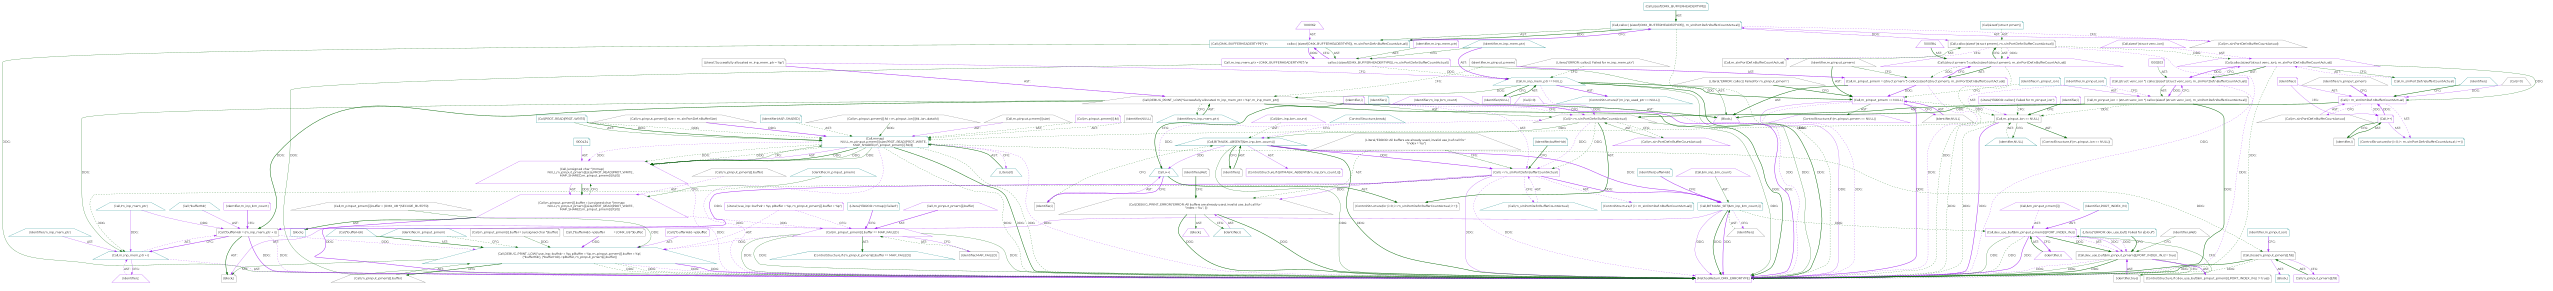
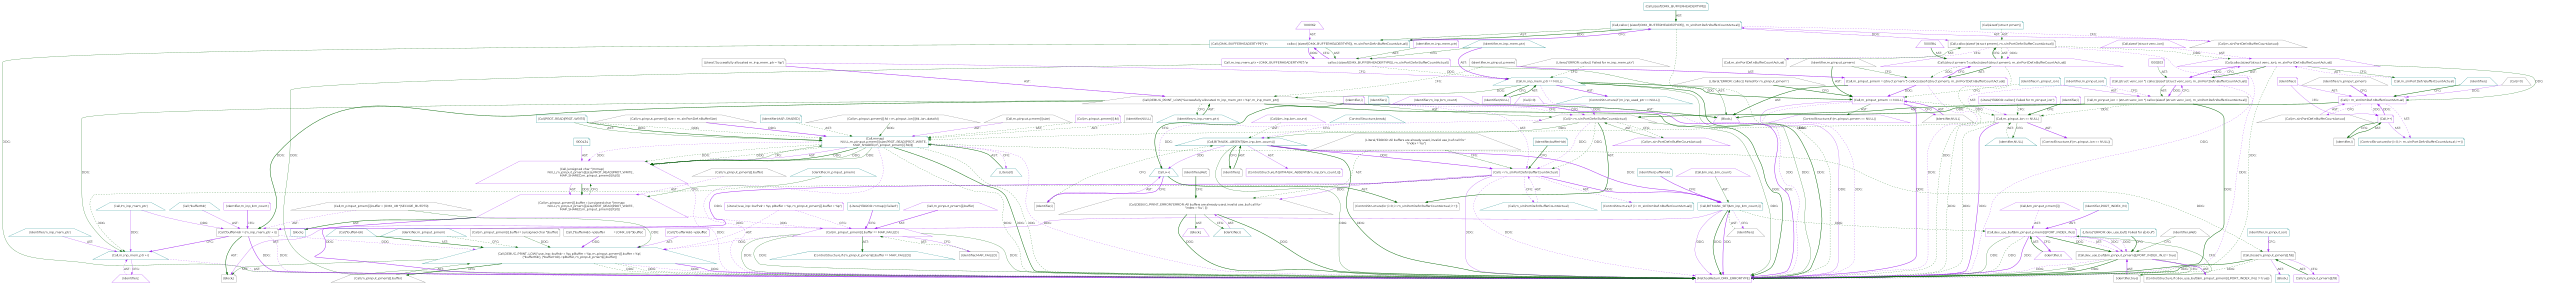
edge "(Call,m_pInput_ion == NULL)" -> "(ControlStructure,if (m_pInput_ion == NULL))": color darkgreen -> purple
edge "(Call,m_inp_mem_ptr + i)" -> "(Call,*bufferHdr = (m_inp_mem_ptr + i))": now "(Call,m_pInput_pmem[i].buffer = (OMX_U8 *)SECURE_BUFPTR)" -> "(Call,*bufferHdr = (m_inp_mem_ptr + i))"
